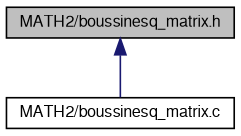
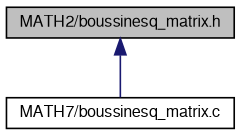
node "MATH2/boussinesq_matrix.c": label "MATH2/boussinesq_matrix.c" -> "MATH7/boussinesq_matrix.c"
